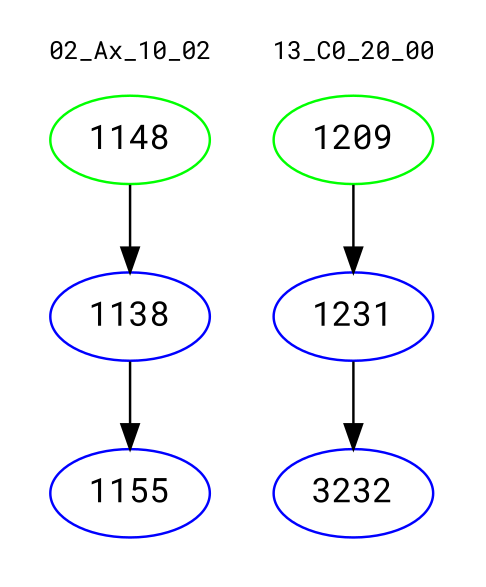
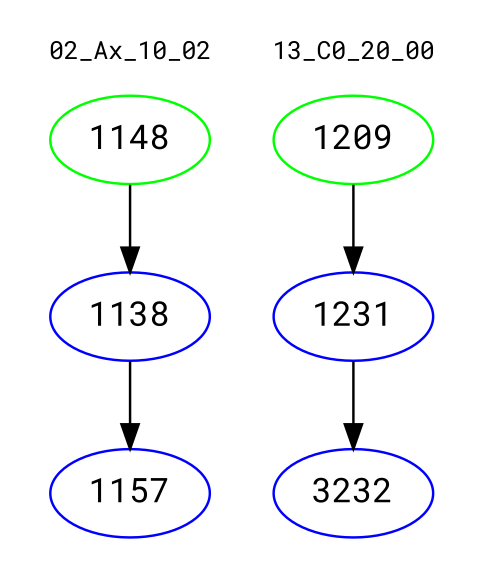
node "1155": label "1155" -> "1157"
